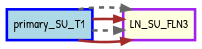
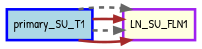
node "LN_SU_FLN3": label "LN_SU_FLN3" -> "LN_SU_FLN1"
